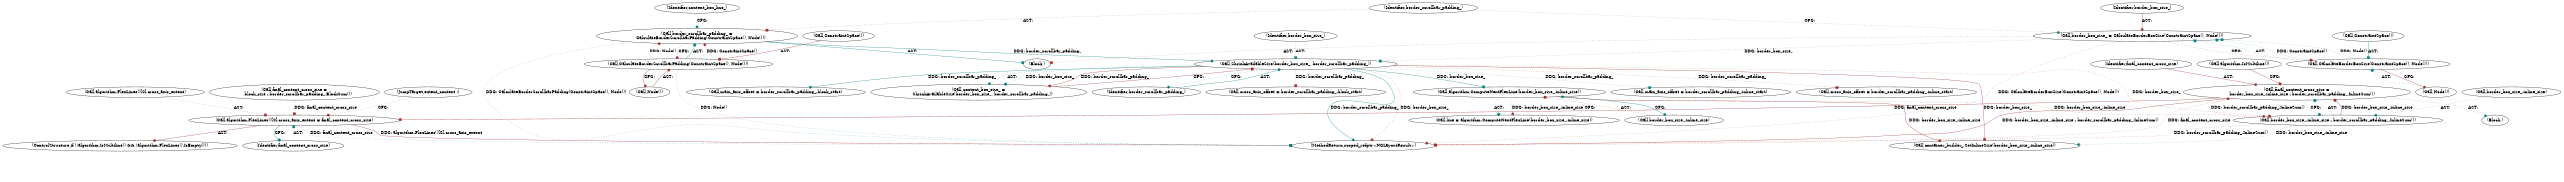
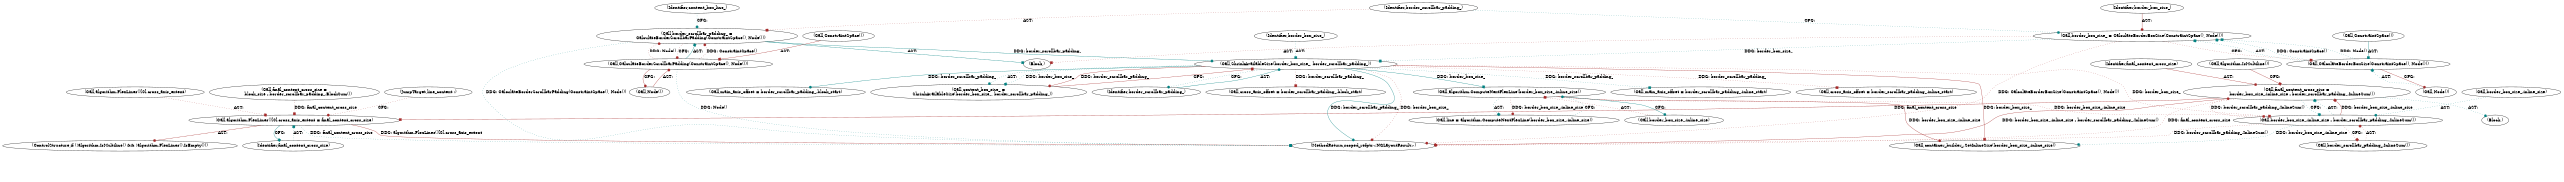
node "(JumpTarget,extent_context :)": label "(JumpTarget,extent_context :)" -> "(JumpTarget,line_context :)"
node "(Call,border_scrollbar_padding_.InlineSum())": added
